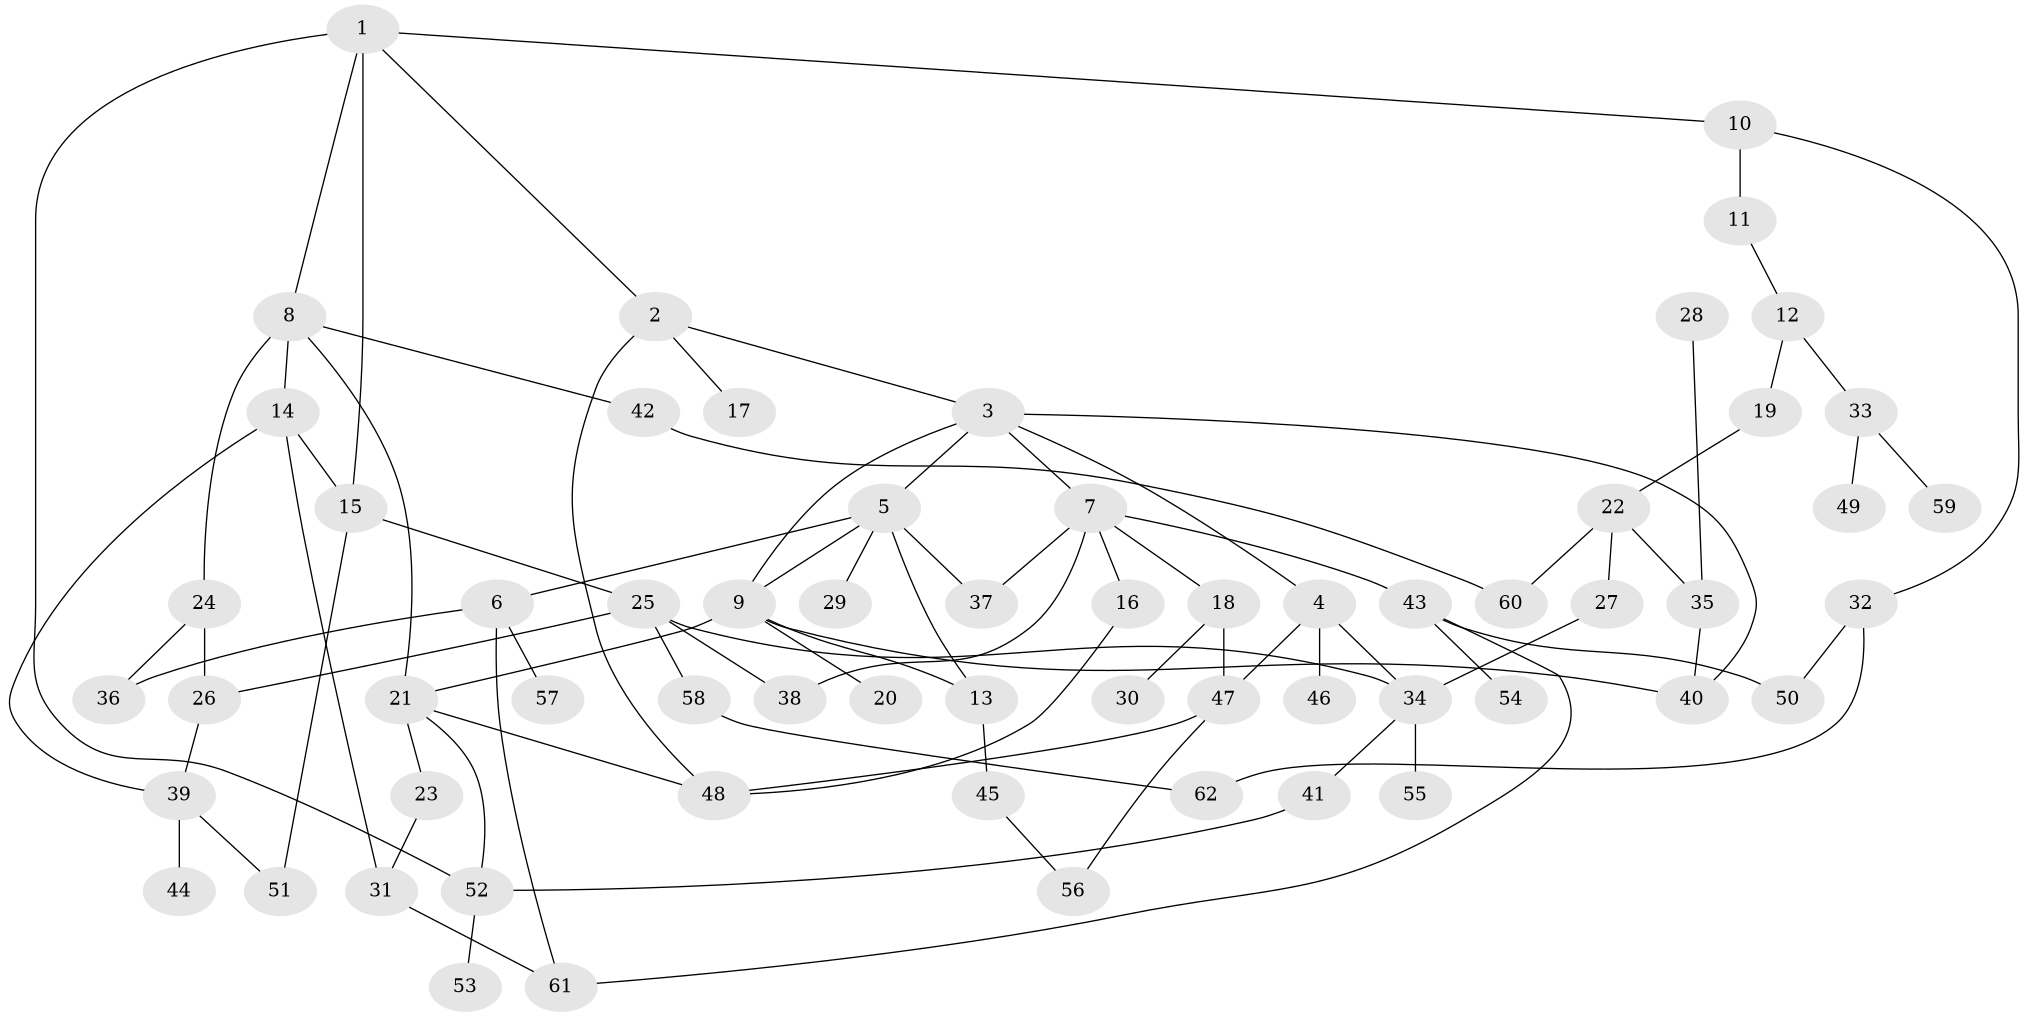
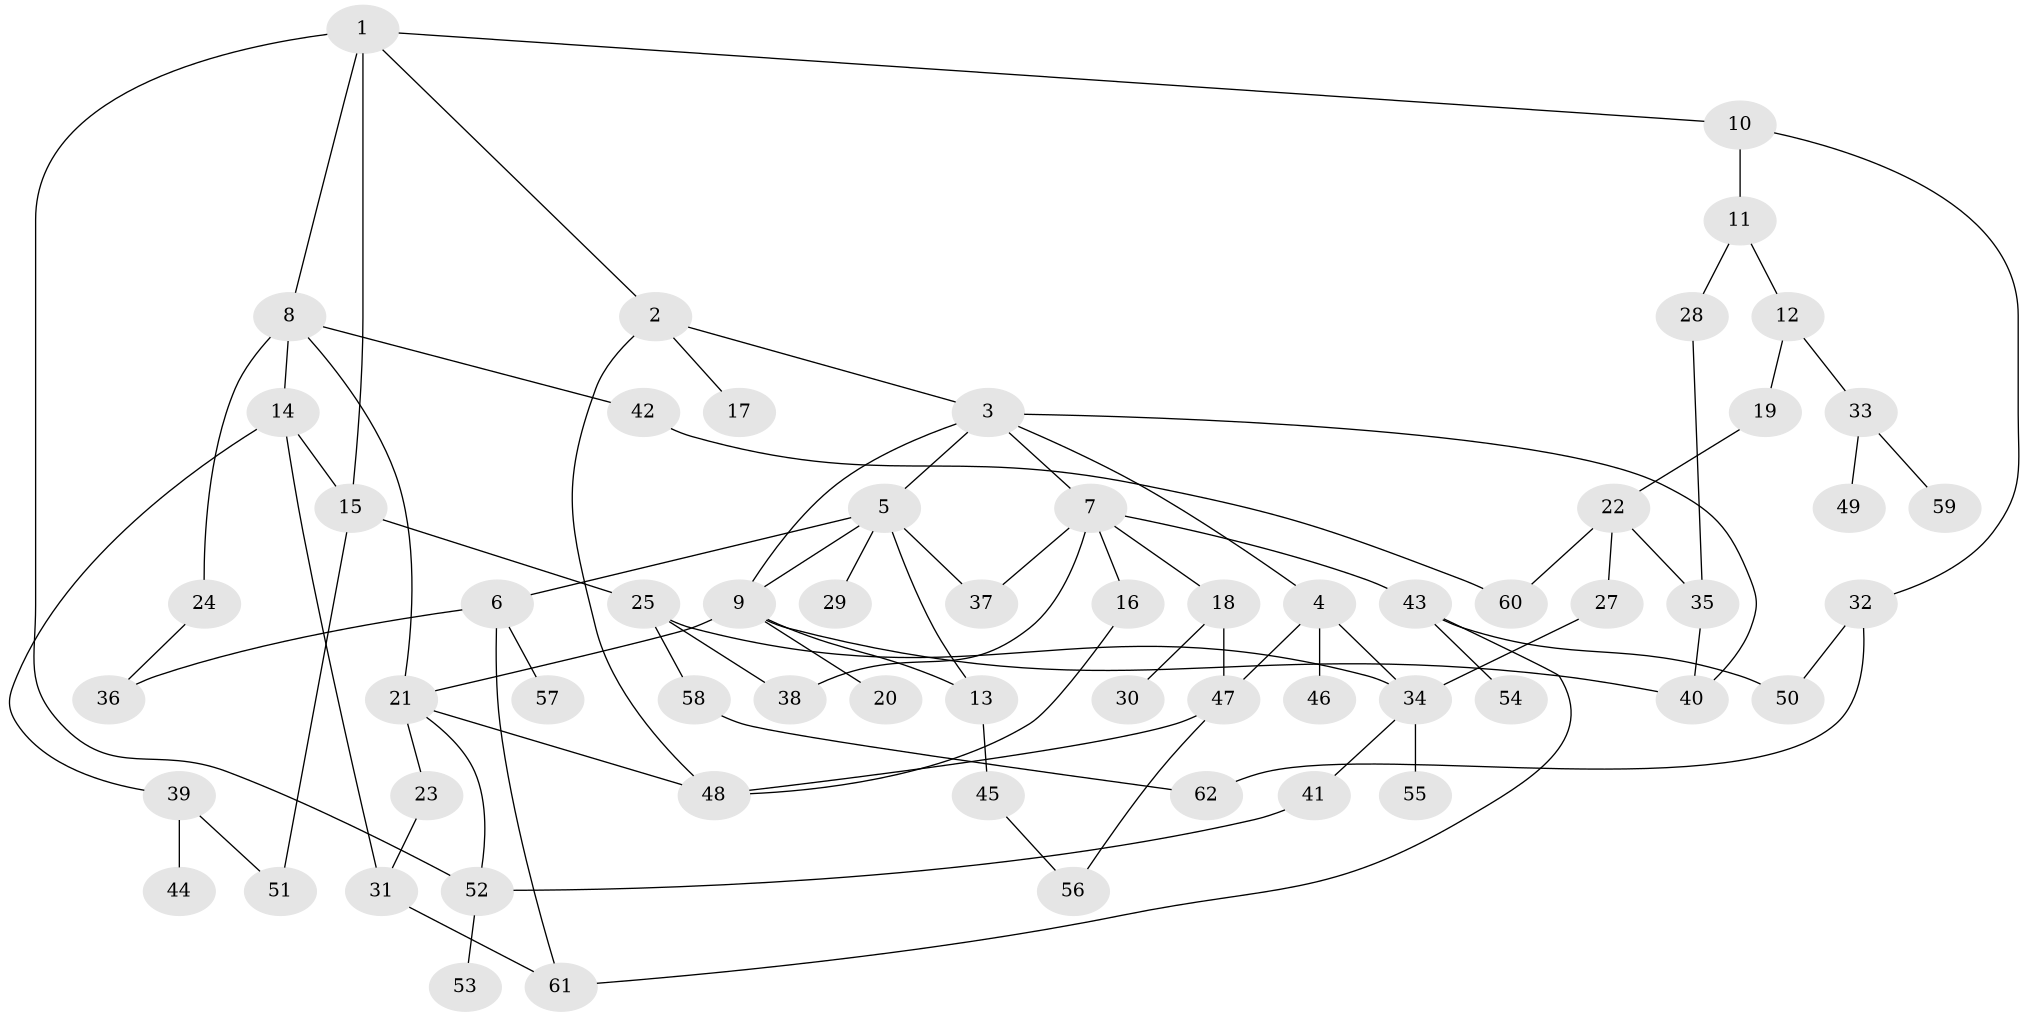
edge "11" -- "28": added
node "26": removed
